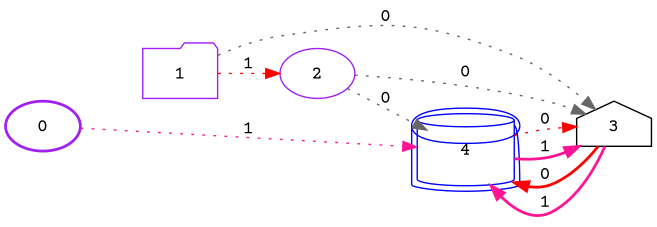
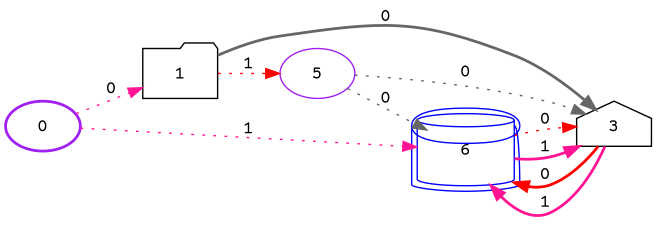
edge "1" -> "3": style dotted -> bold
node "1": color purple -> black
node "2": label "2" -> "5"
edge "0" -> "1": added, label "0"
node "4": label "4" -> "6"
